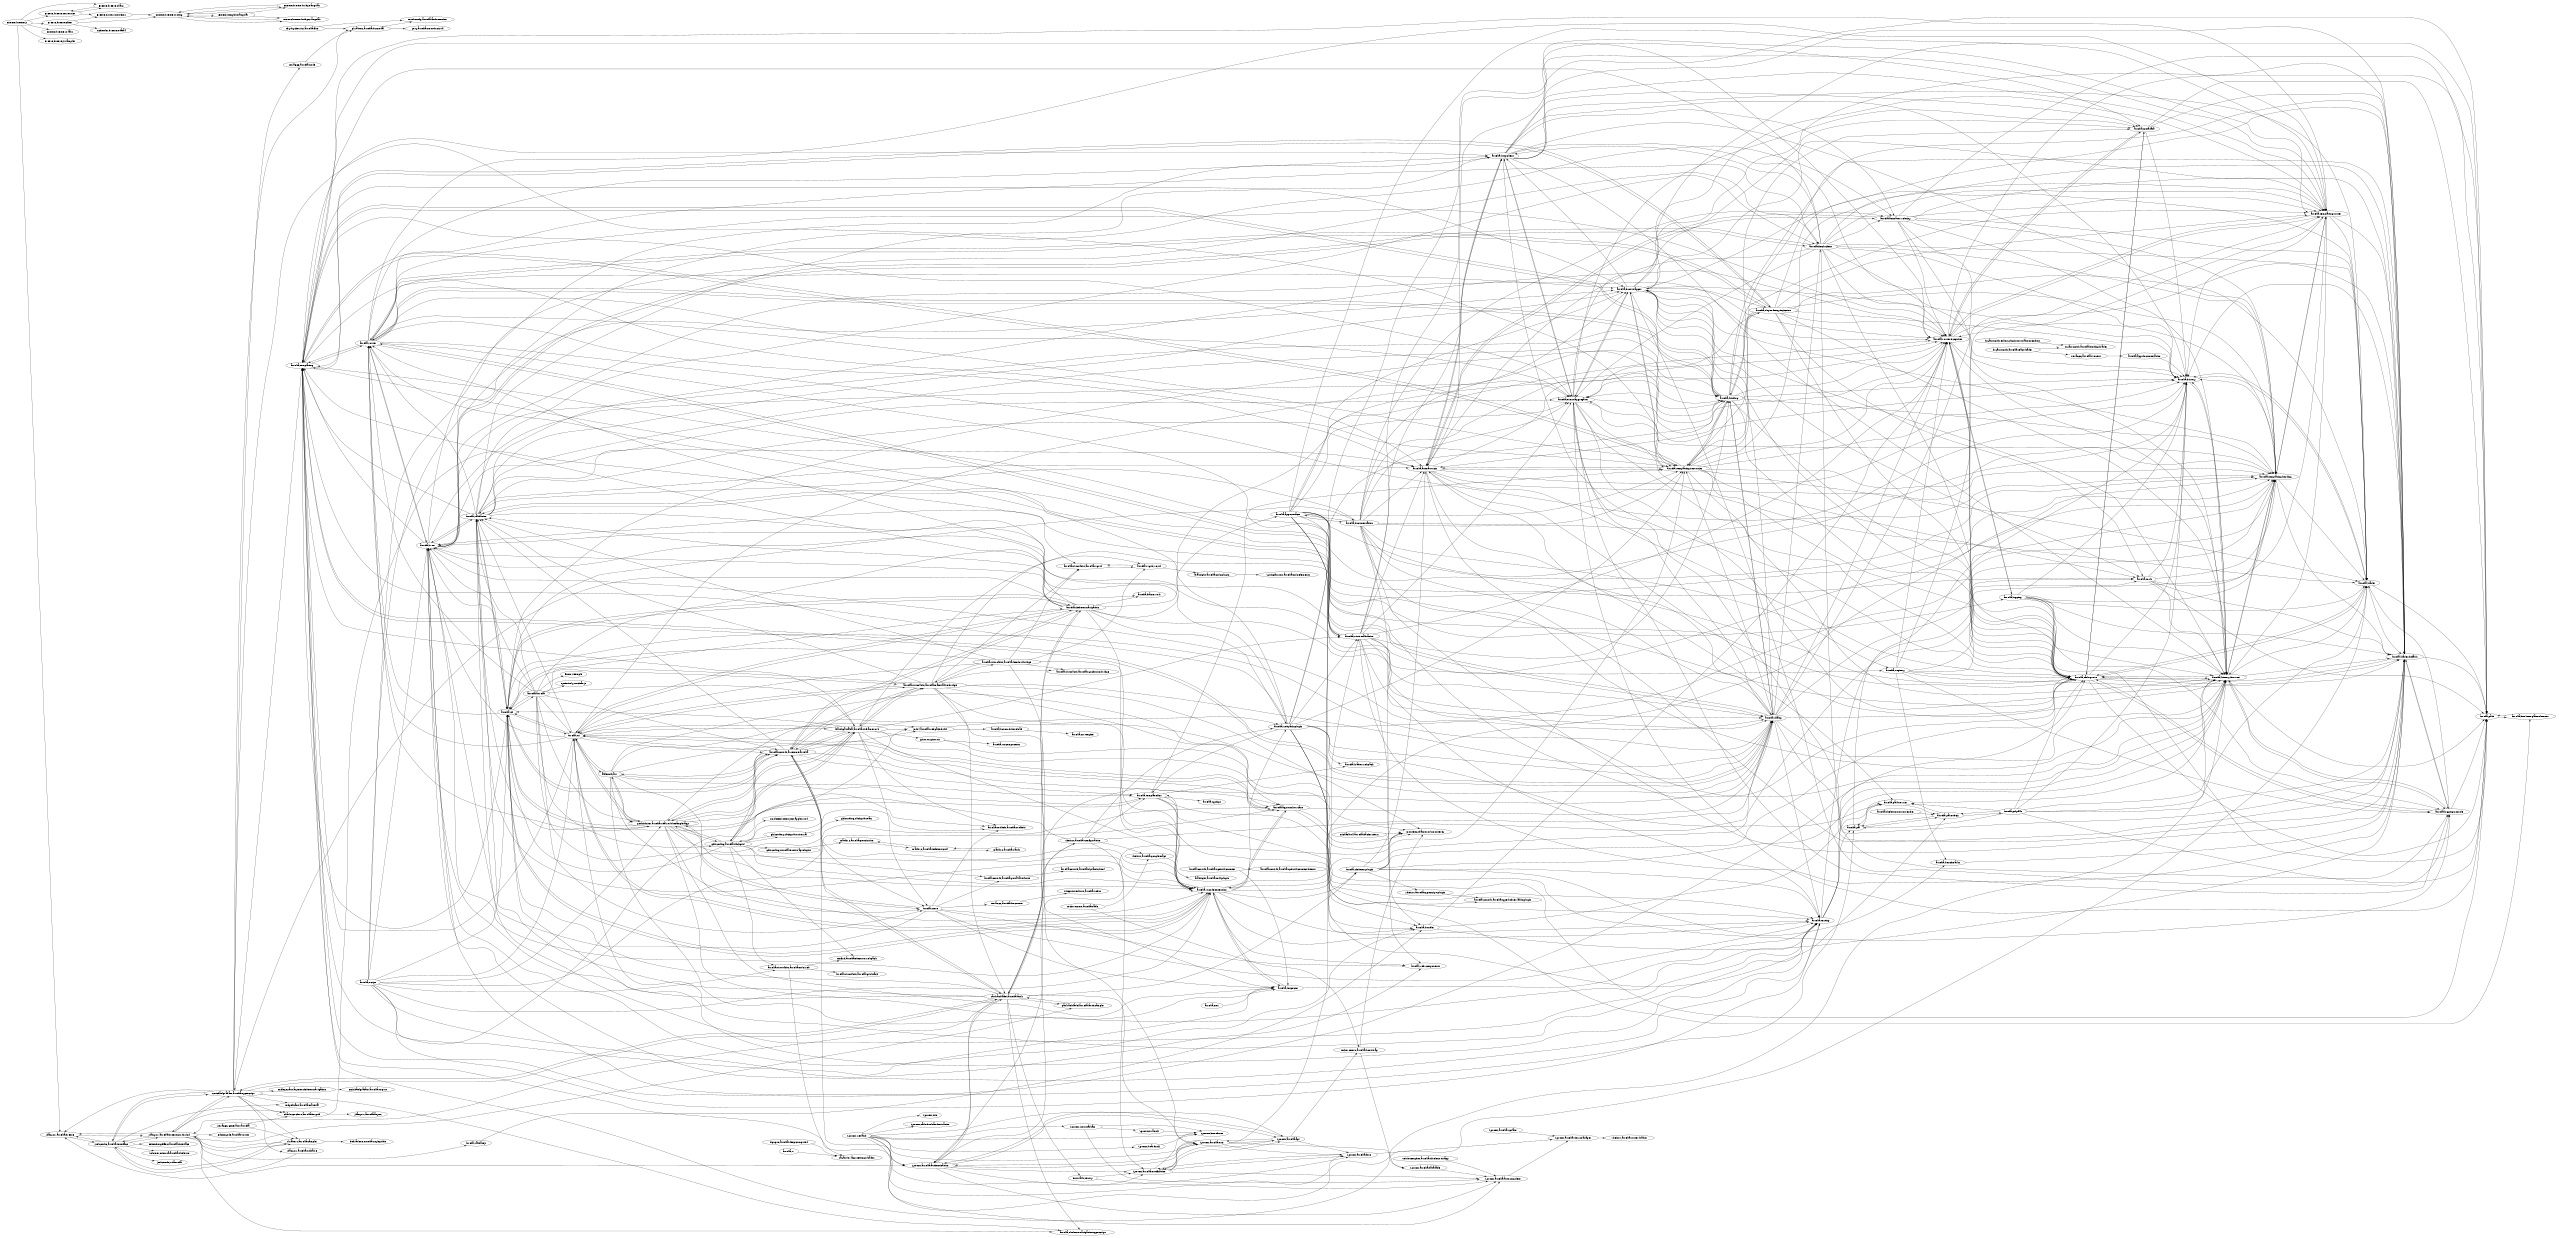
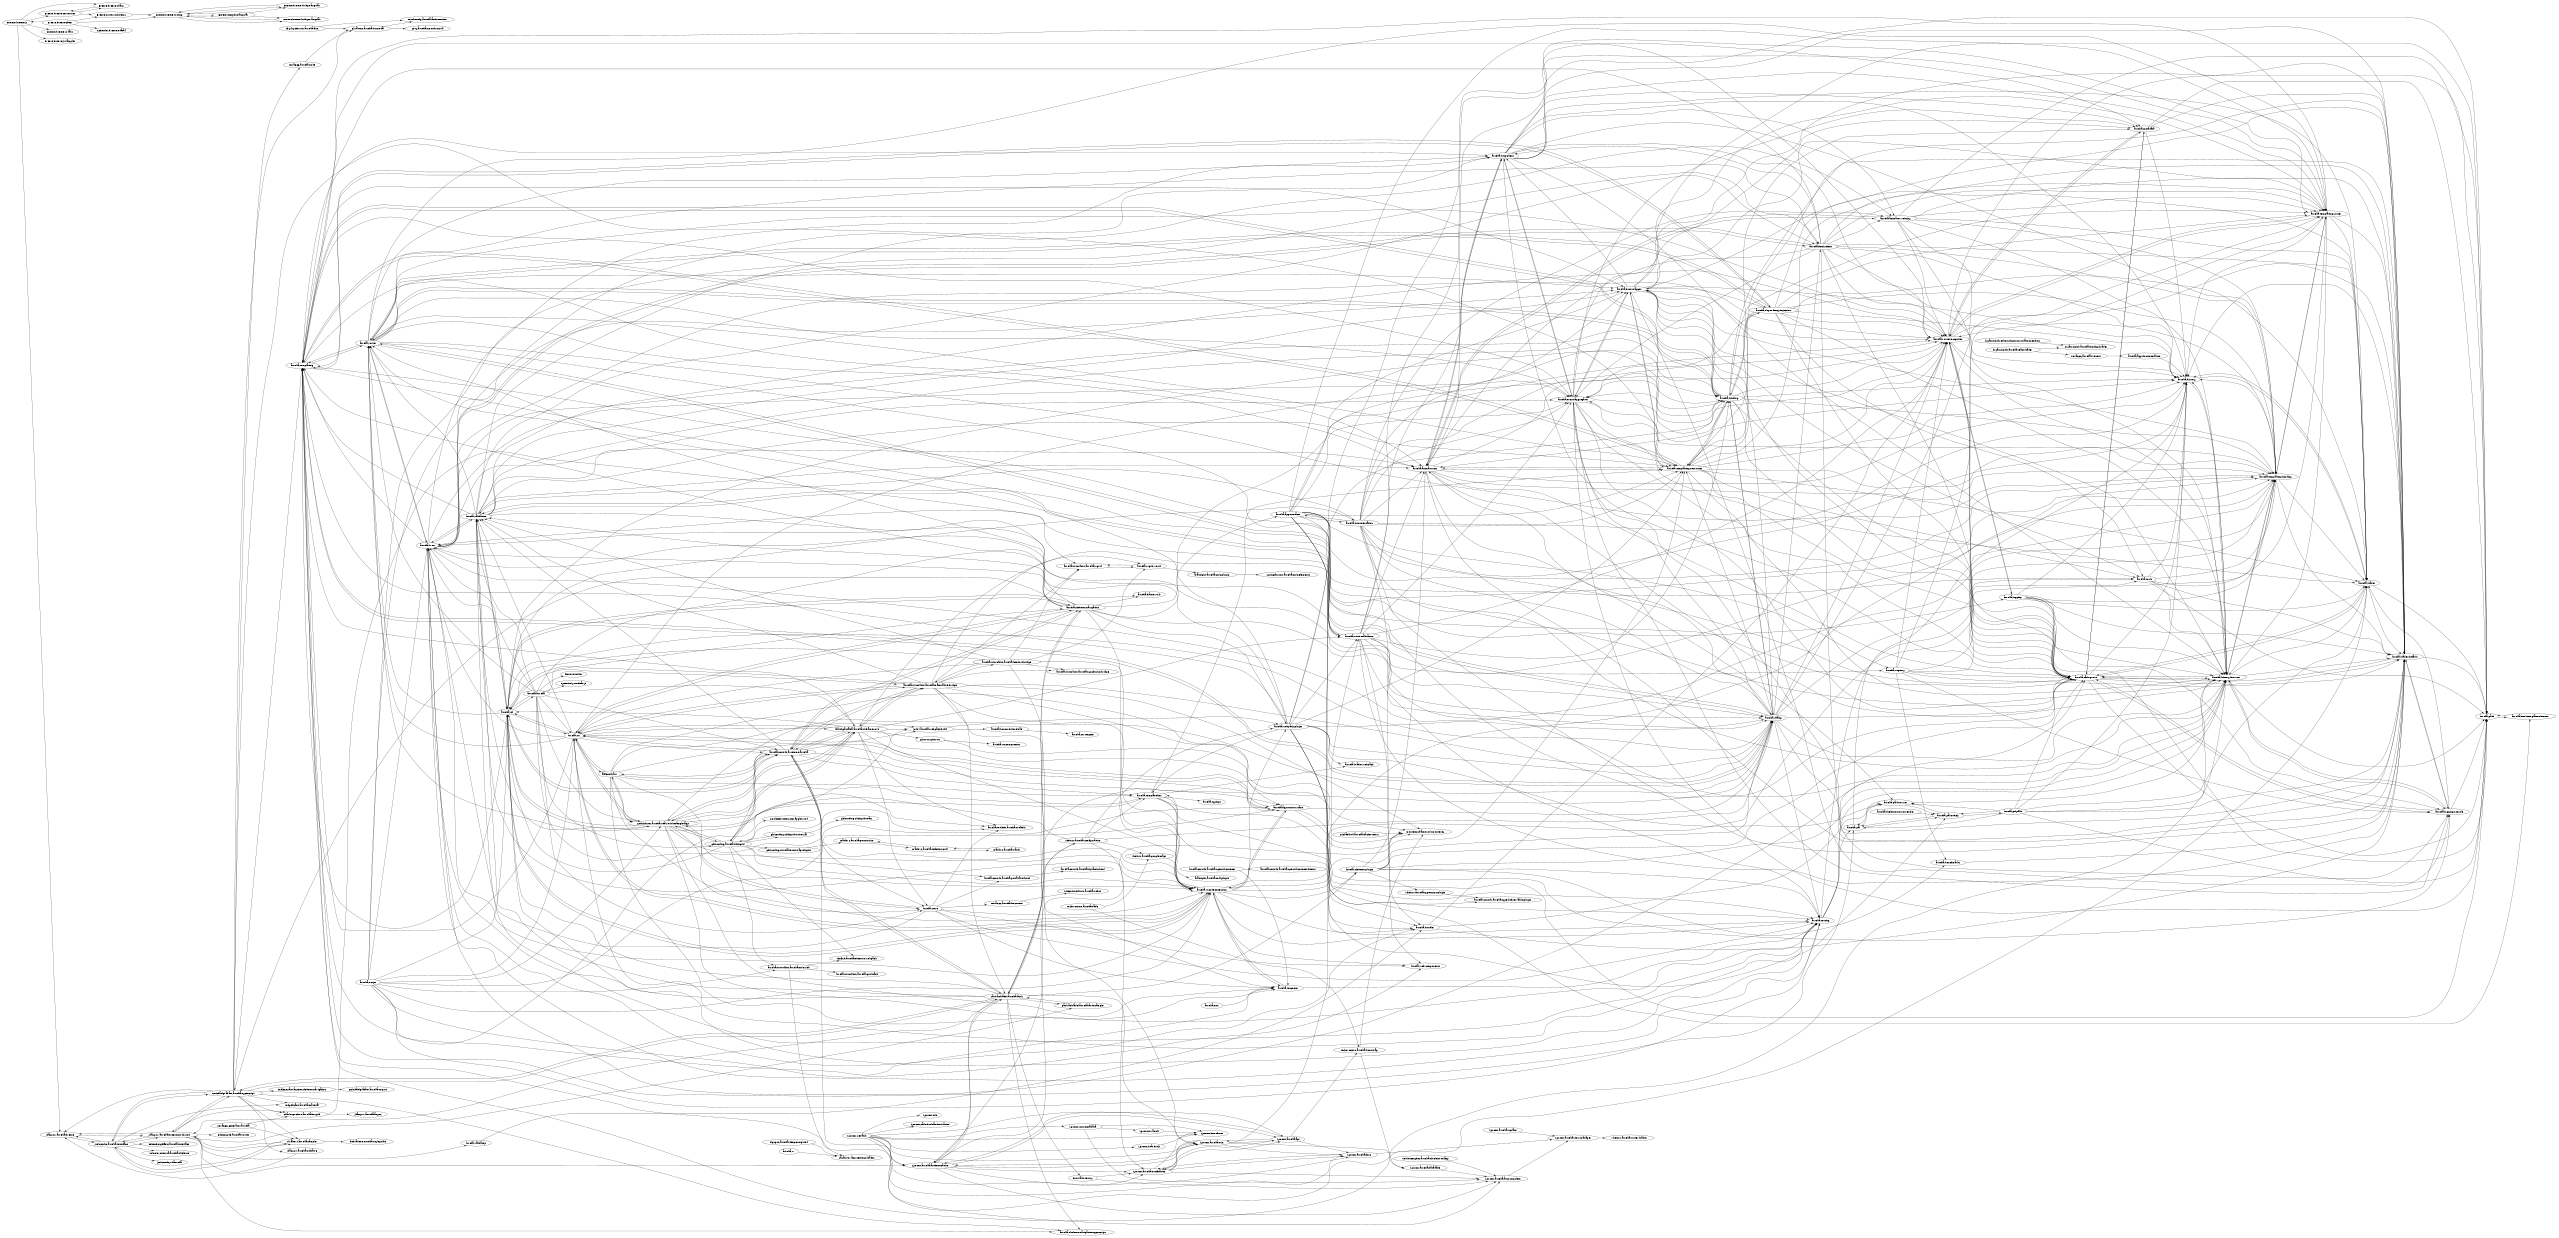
edge "Breeze/breeze.js" -> "Breeze/breeze-client": reversed
node "finom/seemple": label "finom/seemple" -> "finom/bundler"
node "SpoonX/json-statham": label "SpoonX/json-statham" -> "SpoonX/json-metadata"
